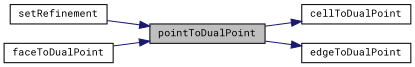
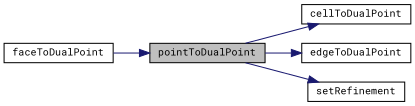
edge "setRefinement" -> "pointToDualPoint": reversed
